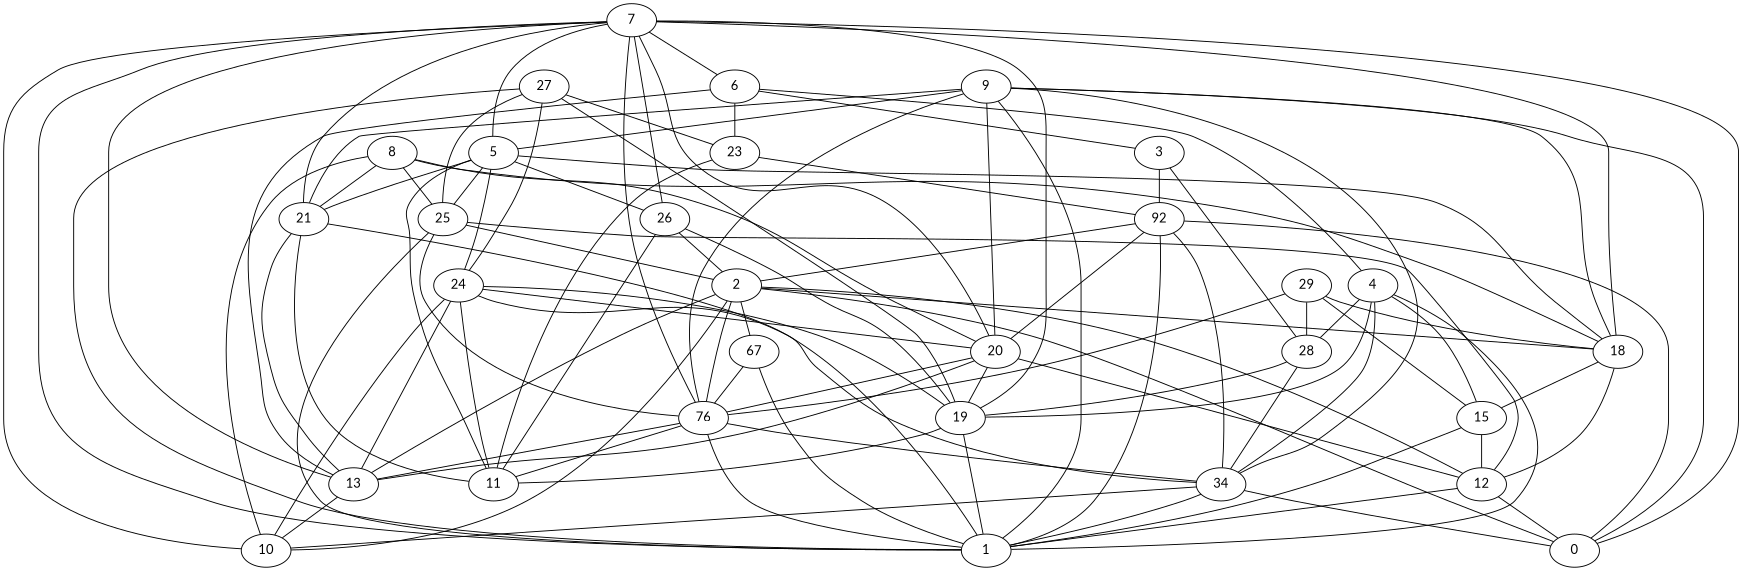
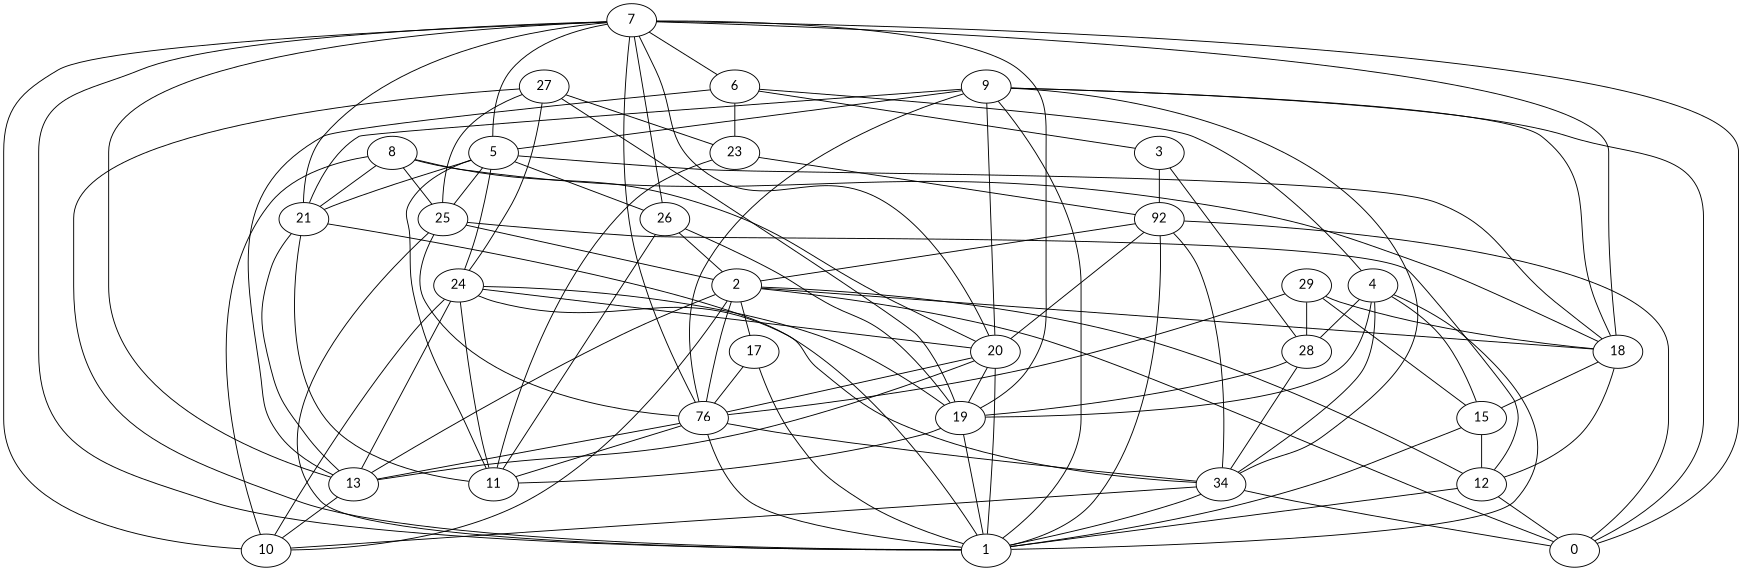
node "67": label "67" -> "17"
edge "20" -- "12": now "20" -- "1"
